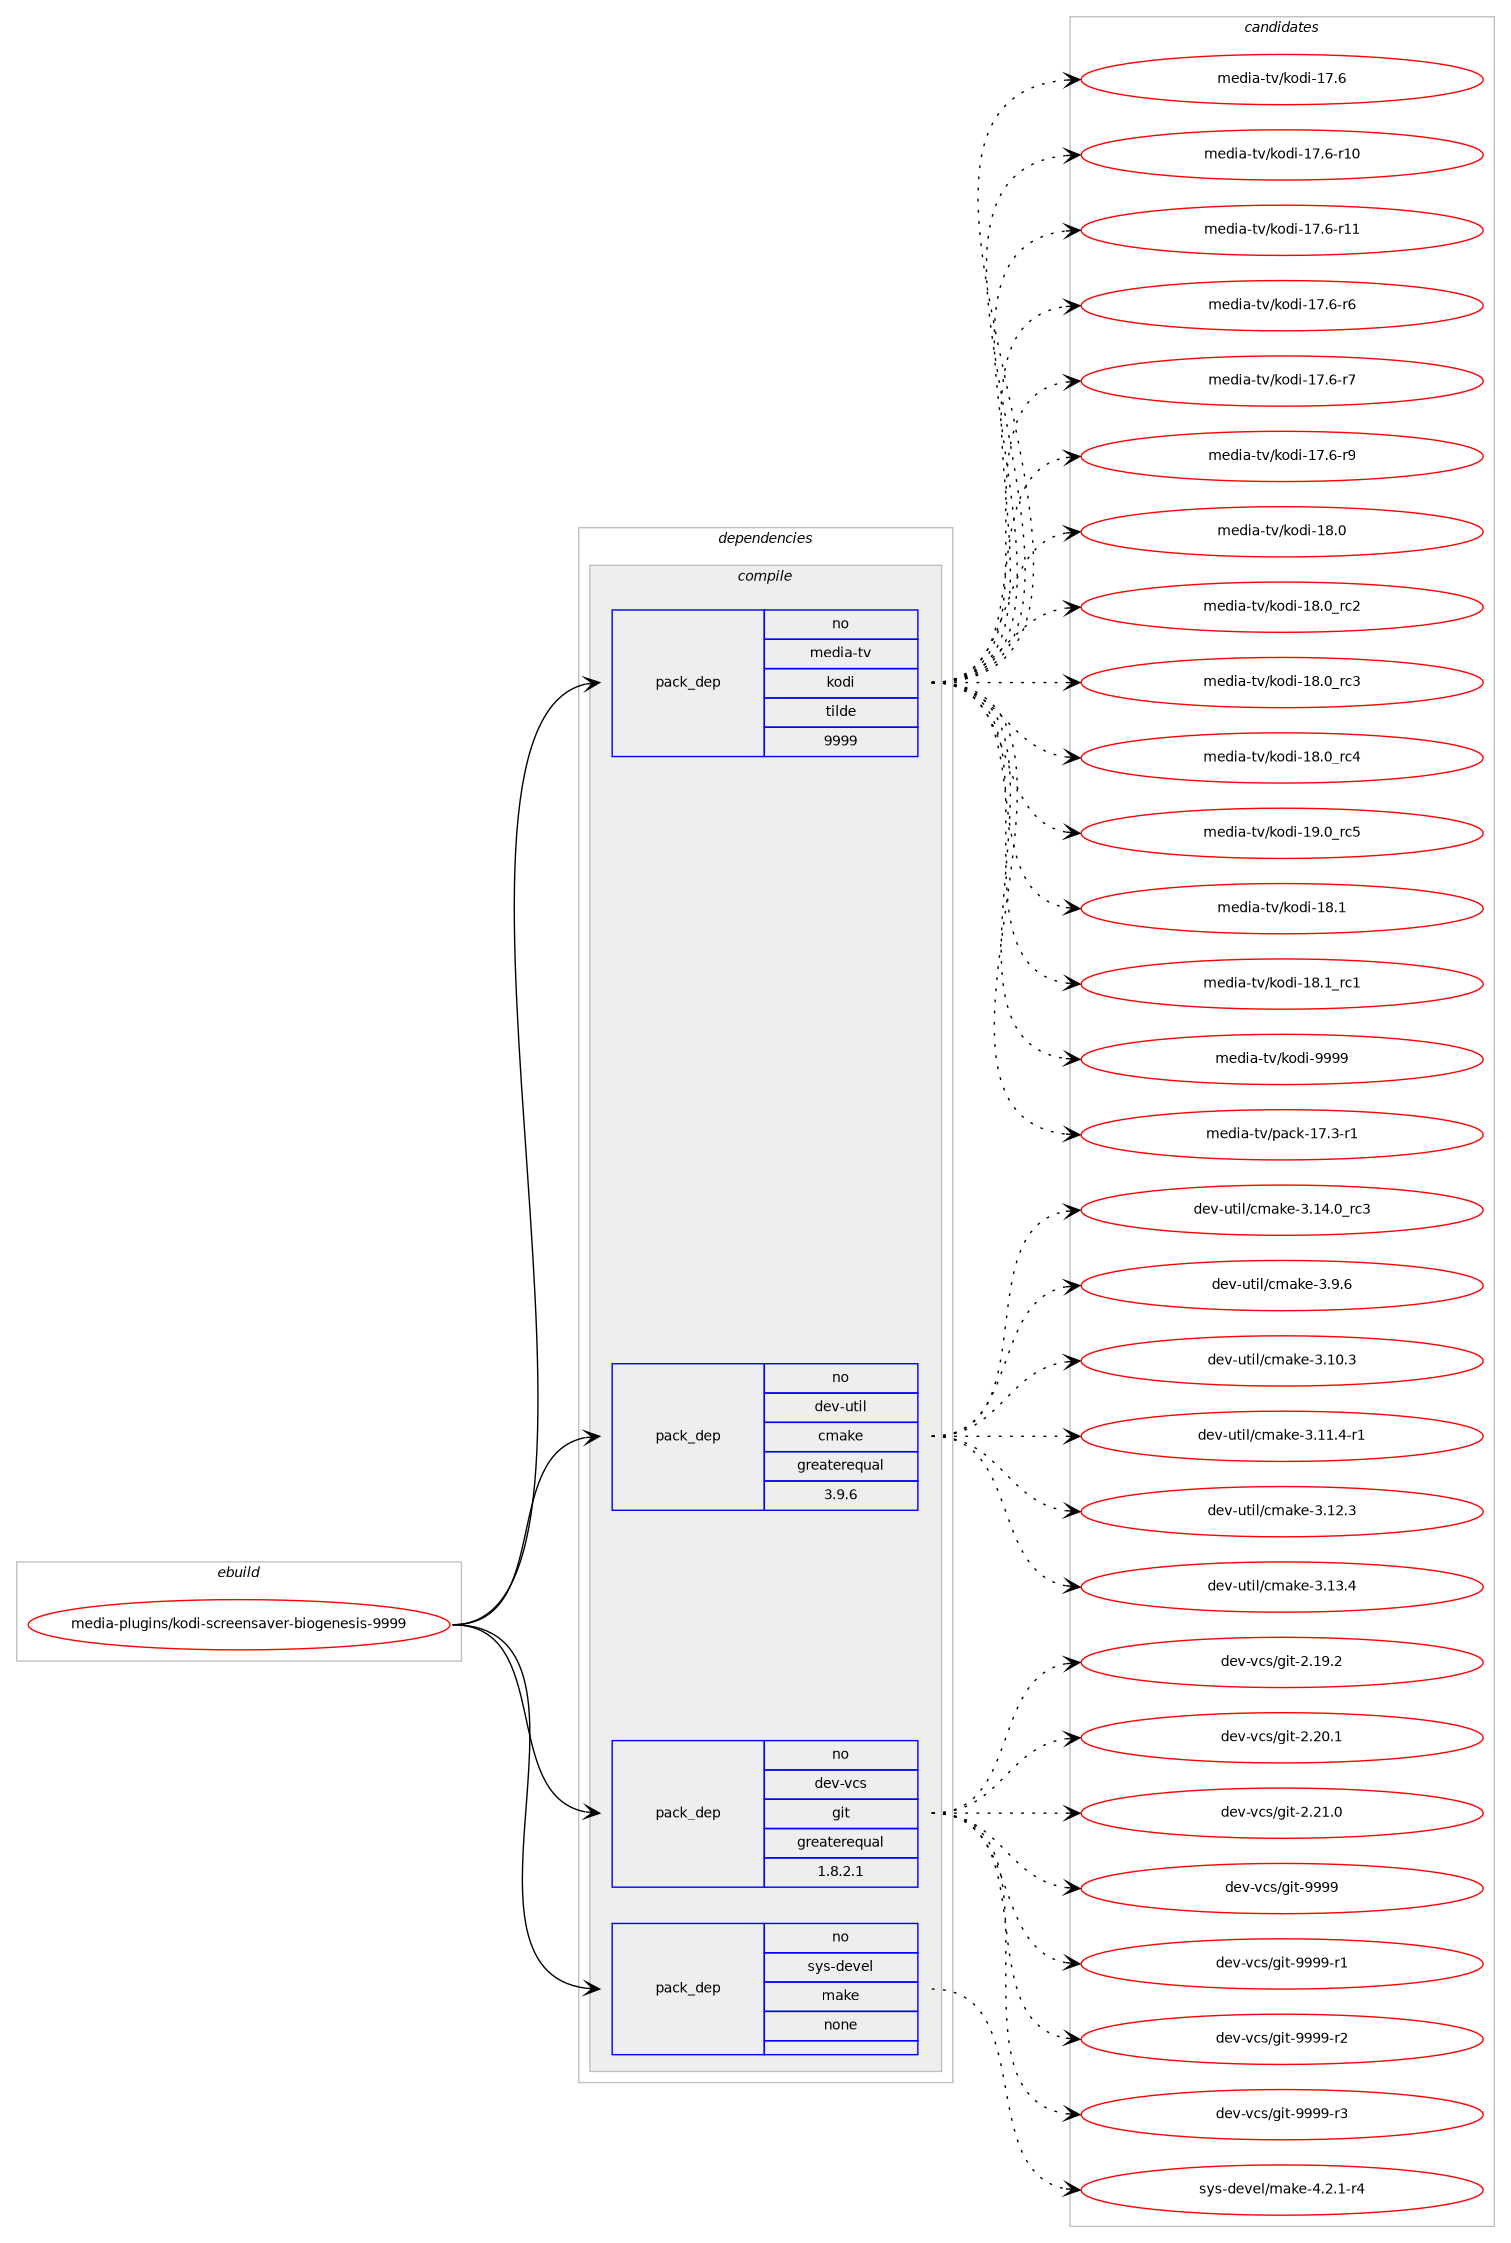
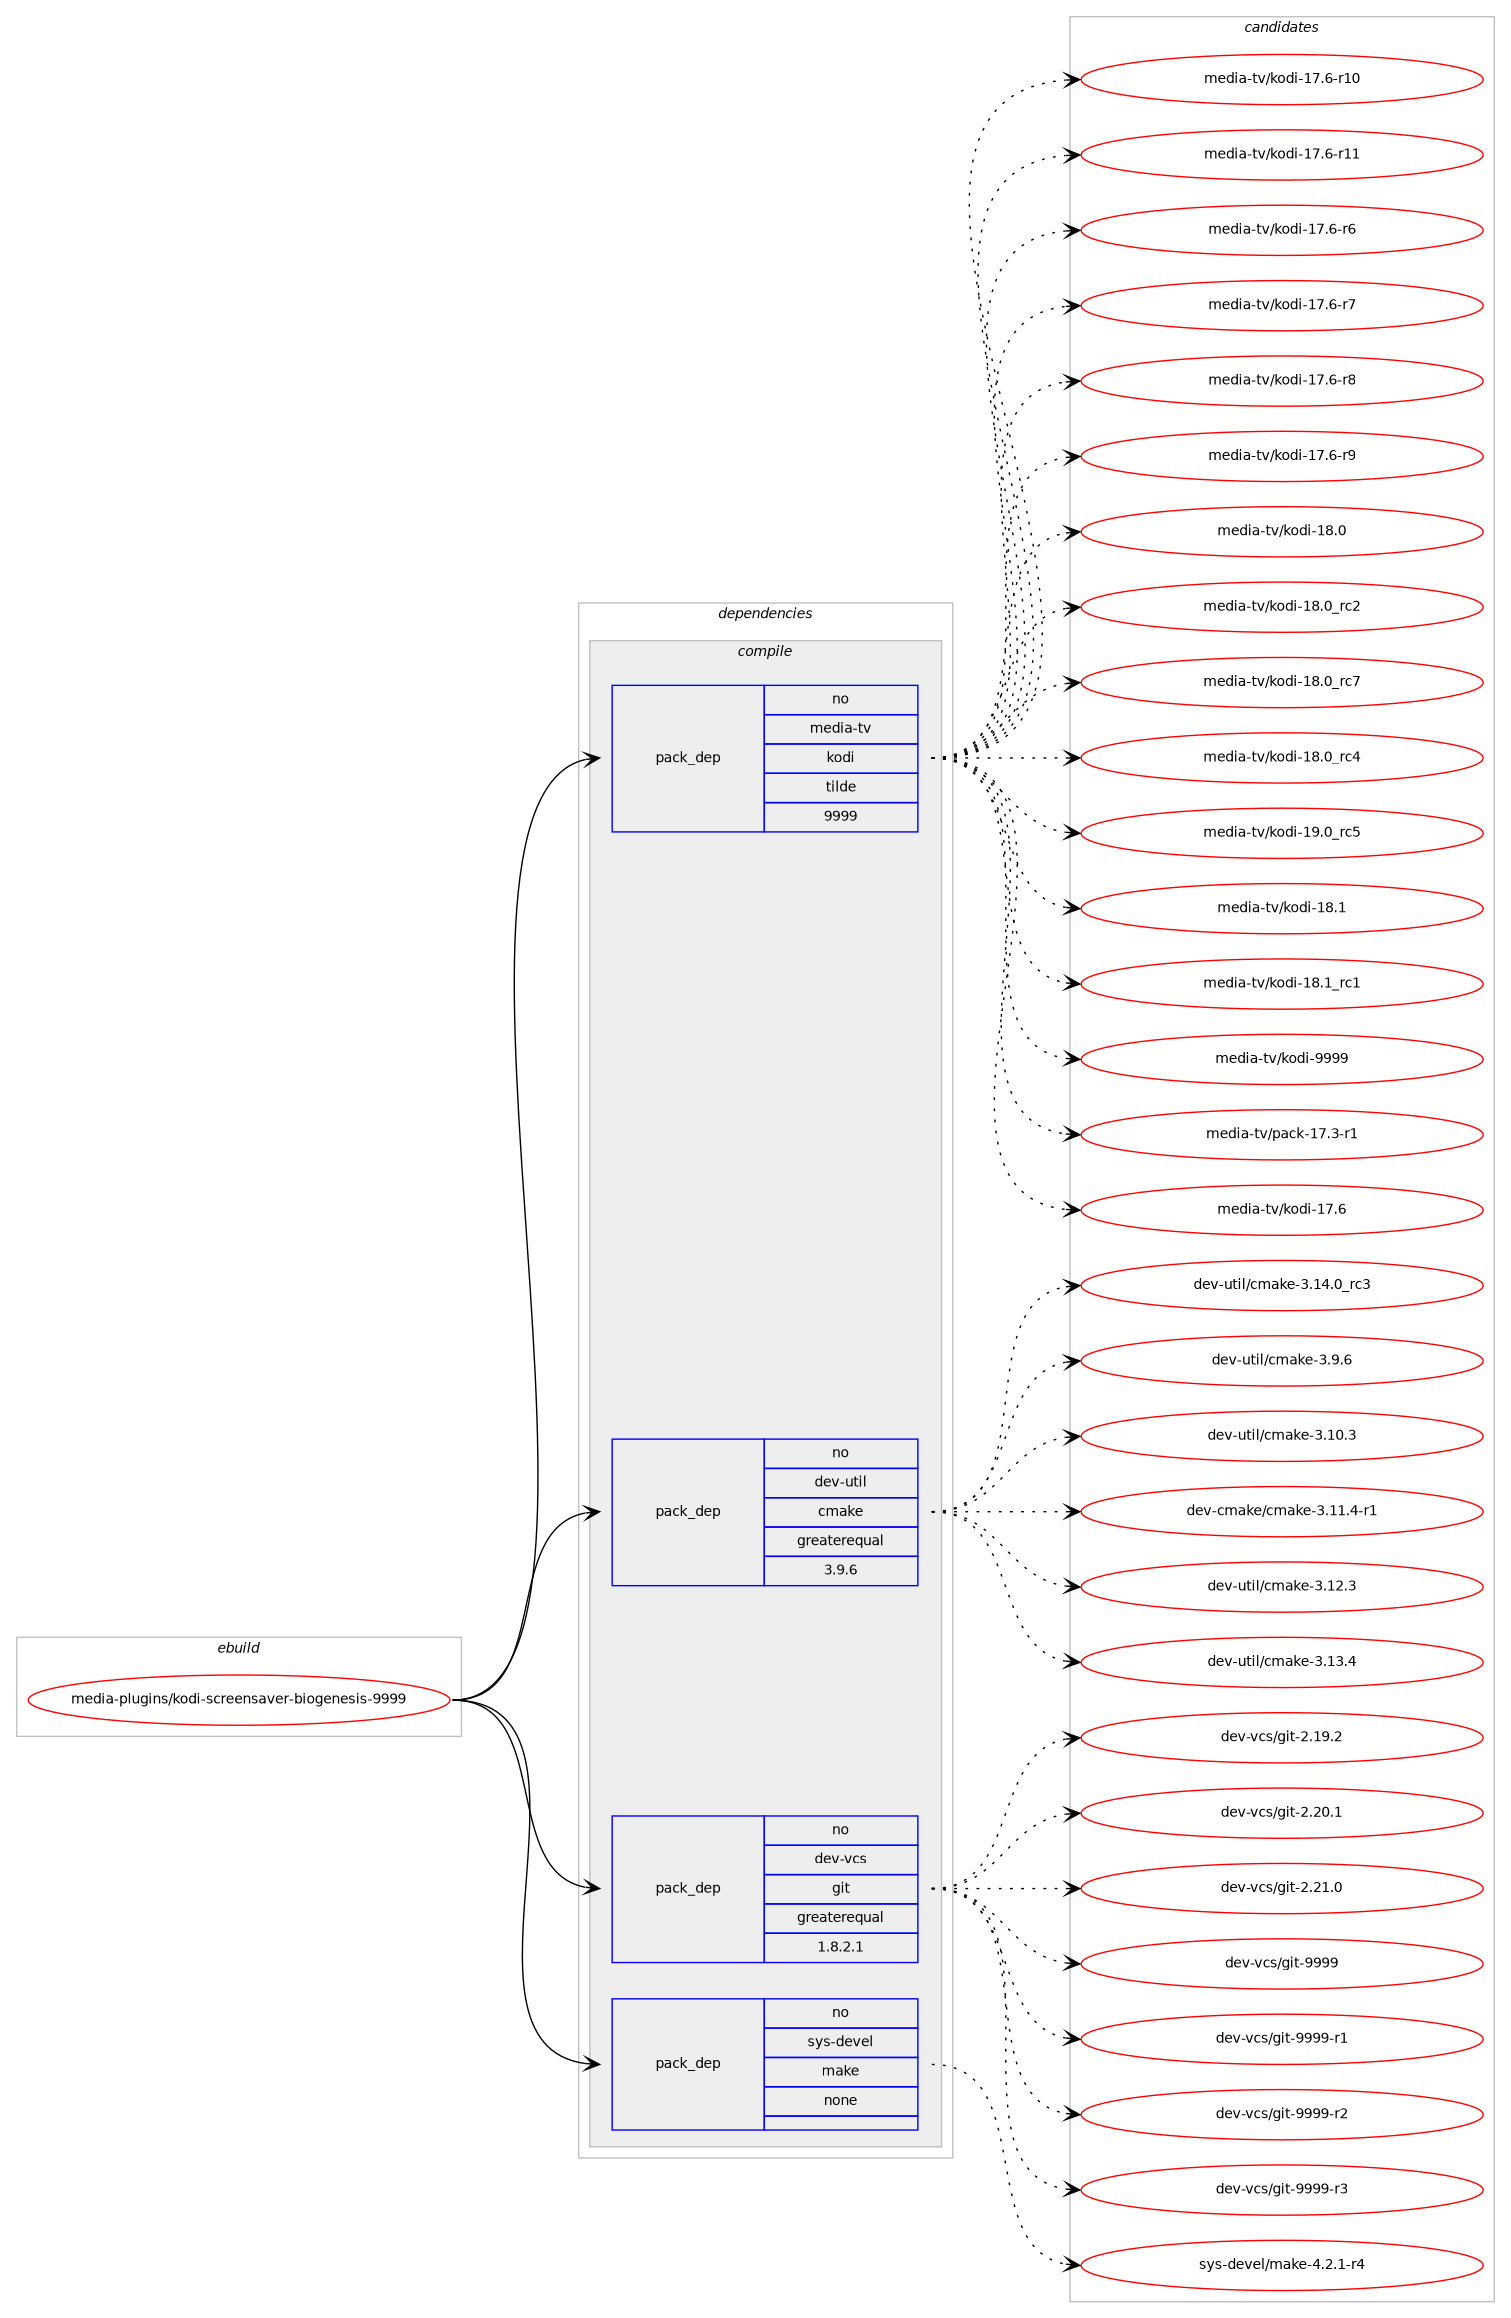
node "media-tv/kodi-17.6-r8": added
node "media-tv/kodi-18.0_rc3": label "media-tv/kodi-18.0_rc3" -> "media-tv/kodi-18.0_rc7"
node "dev-util/cmake-3.11.4-r1": label "dev-util/cmake-3.11.4-r1" -> "dev-cmake/cmake-3.11.4-r1"
